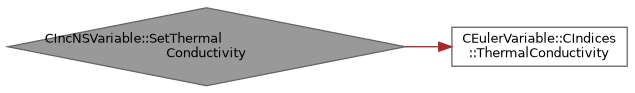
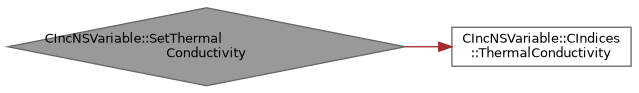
node "CEulerVariable::CIndices ::ThermalConductivity": label "CEulerVariable::CIndices ::ThermalConductivity" -> "CIncNSVariable::CIndices ::ThermalConductivity"
